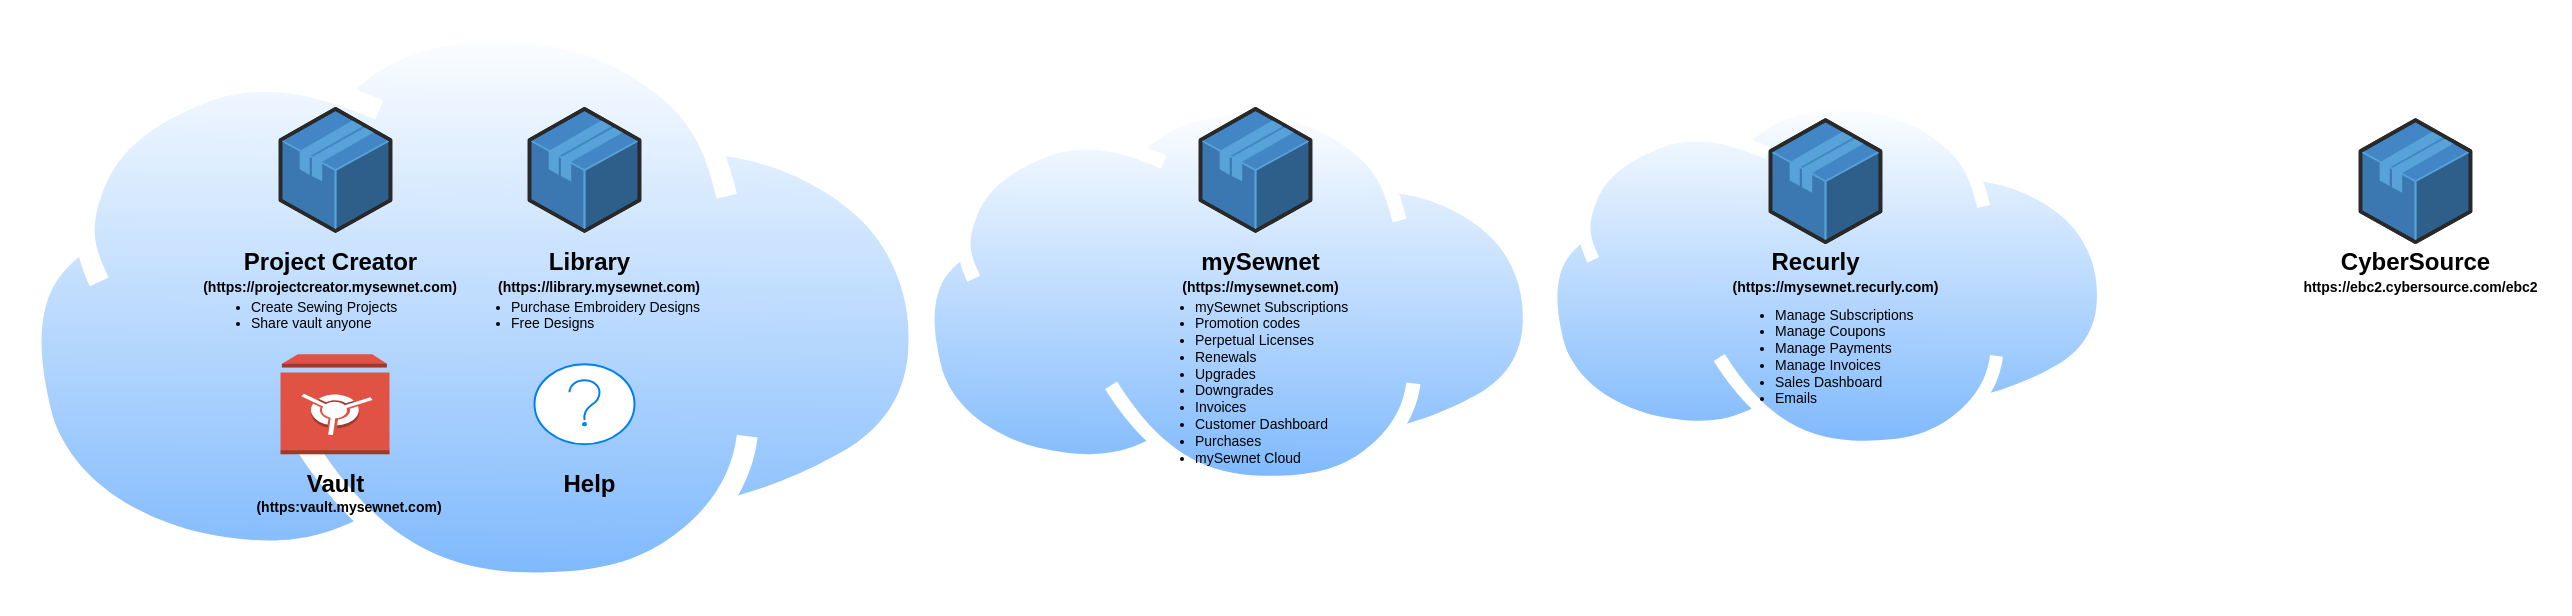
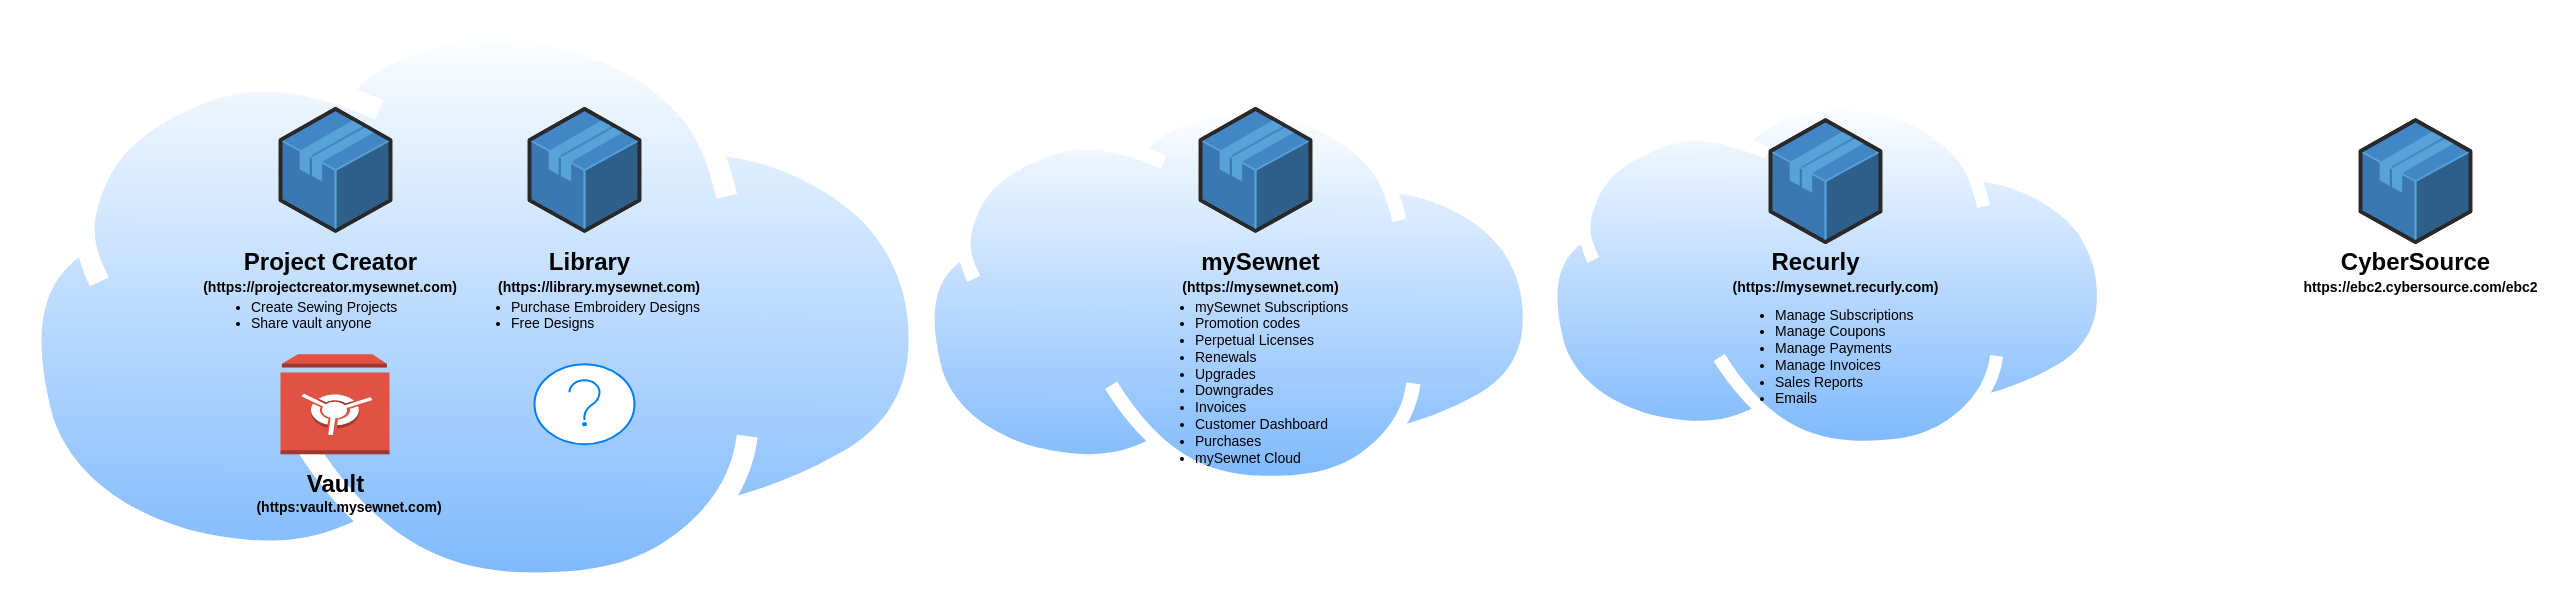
node "Manage Subscriptions Manage Coupons Manage Payments Manage Invoices Sales Dashboard Emails": label "Manage Subscriptions Manage Coupons Manage Payments Manage Invoices Sales Dashboard Emails" -> "Manage Subscriptions Manage Coupons Manage Payments Manage Invoices Sales Reports Emails"
node "Help": removed
